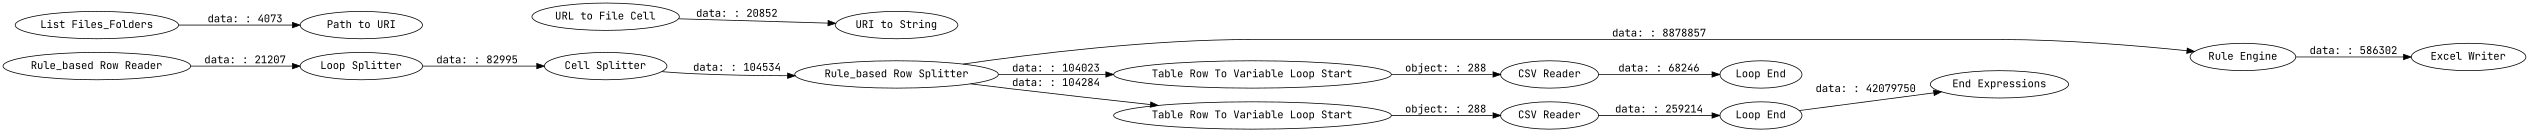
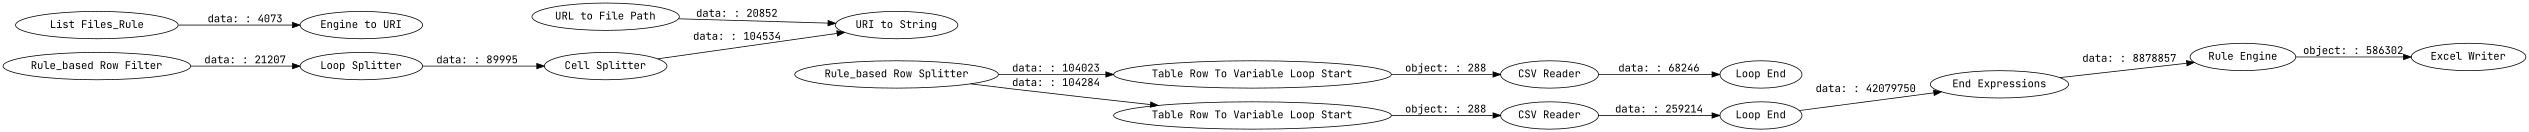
node "URL to File Cell": label "URL to File Cell" -> "URL to File Path"
node "List Files_Folders": label "List Files_Folders" -> "List Files_Rule"
node "Path to URI": label "Path to URI" -> "Engine to URI"
edge "Rule_based Row Splitter" -> "Rule Engine": now "End Expressions" -> "Rule Engine"
edge "Rule Engine" -> "Excel Writer": label "data: : 586302" -> "object: : 586302"
edge "Loop Splitter" -> "Cell Splitter": label "data: : 82995" -> "data: : 89995"
node "Rule_based Row Reader": label "Rule_based Row Reader" -> "Rule_based Row Filter"
edge "Cell Splitter" -> "Rule_based Row Splitter": now "Cell Splitter" -> "URI to String"
